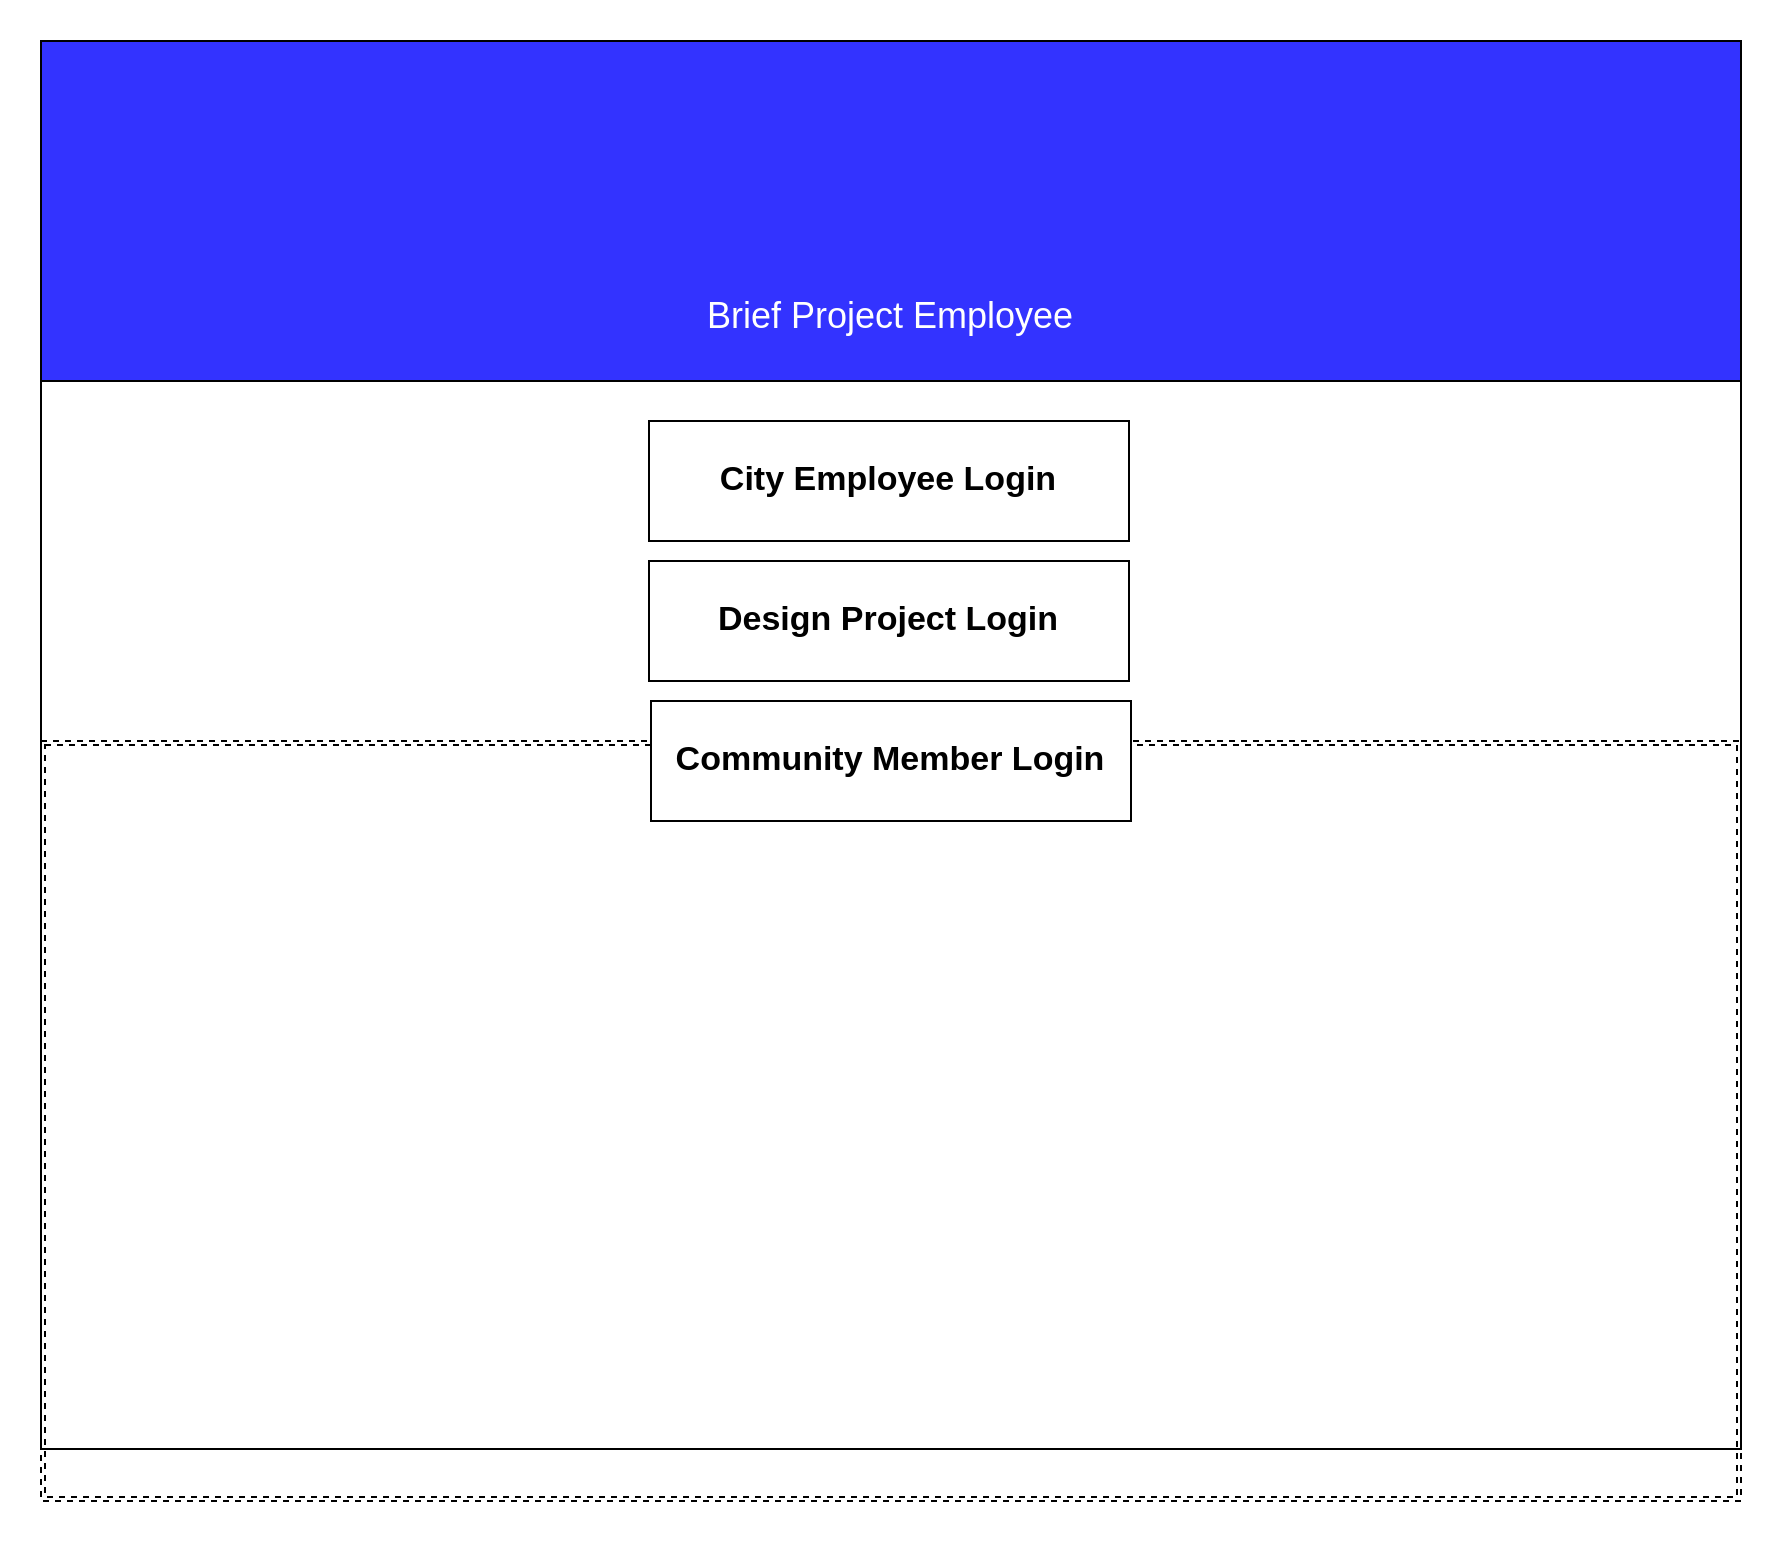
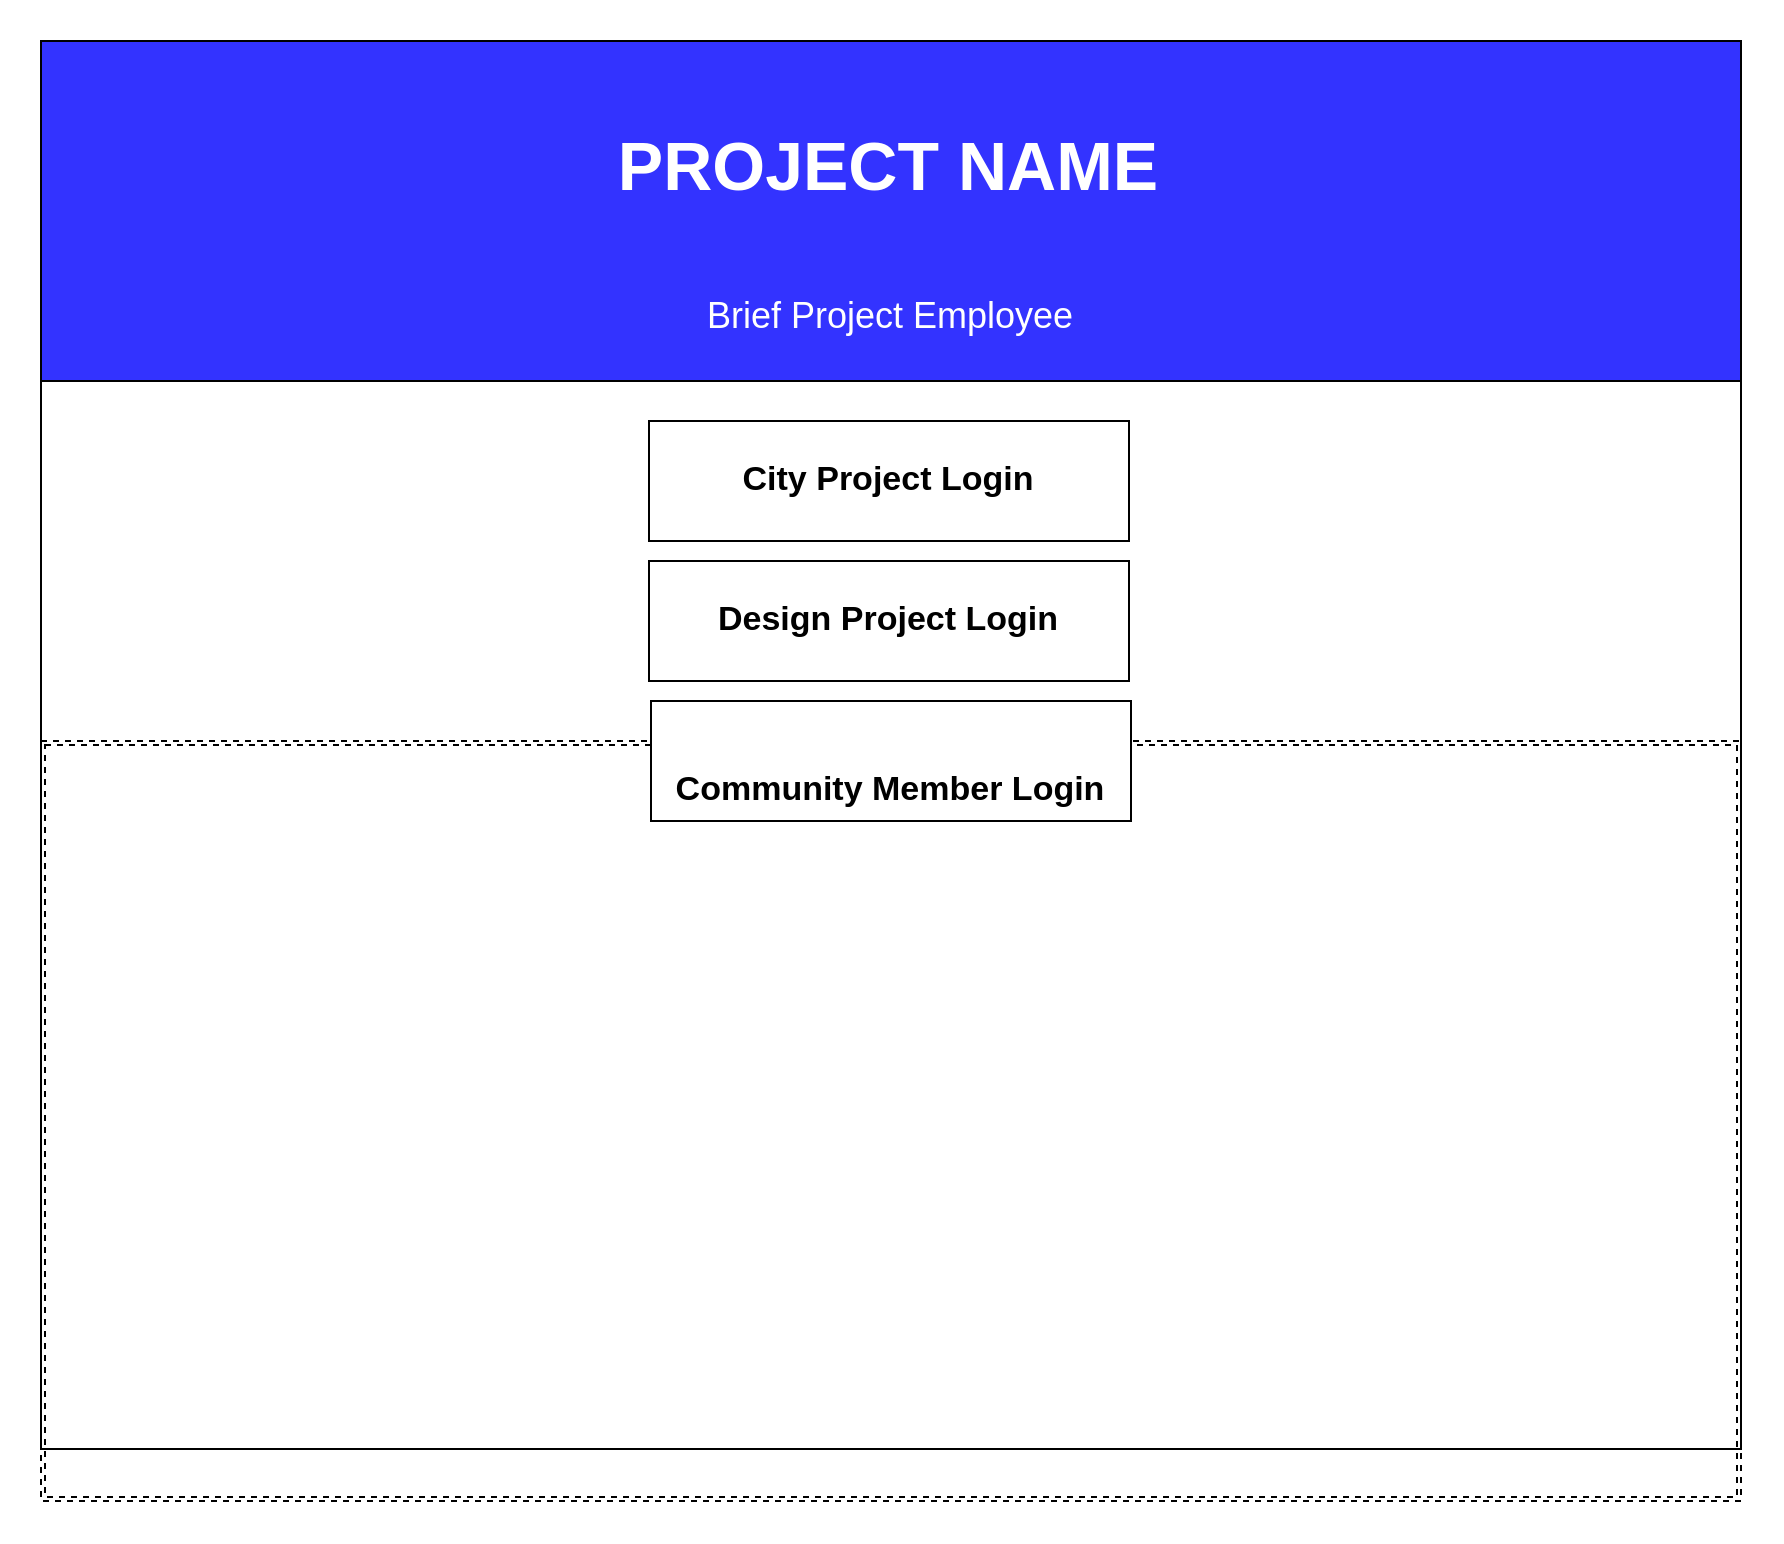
node "PROJECT NAME": added
node "City Employee Login": label "City Employee Login" -> "City Project Login"
node "Community Member Login": moved (891, 761) -> (891, 791)
